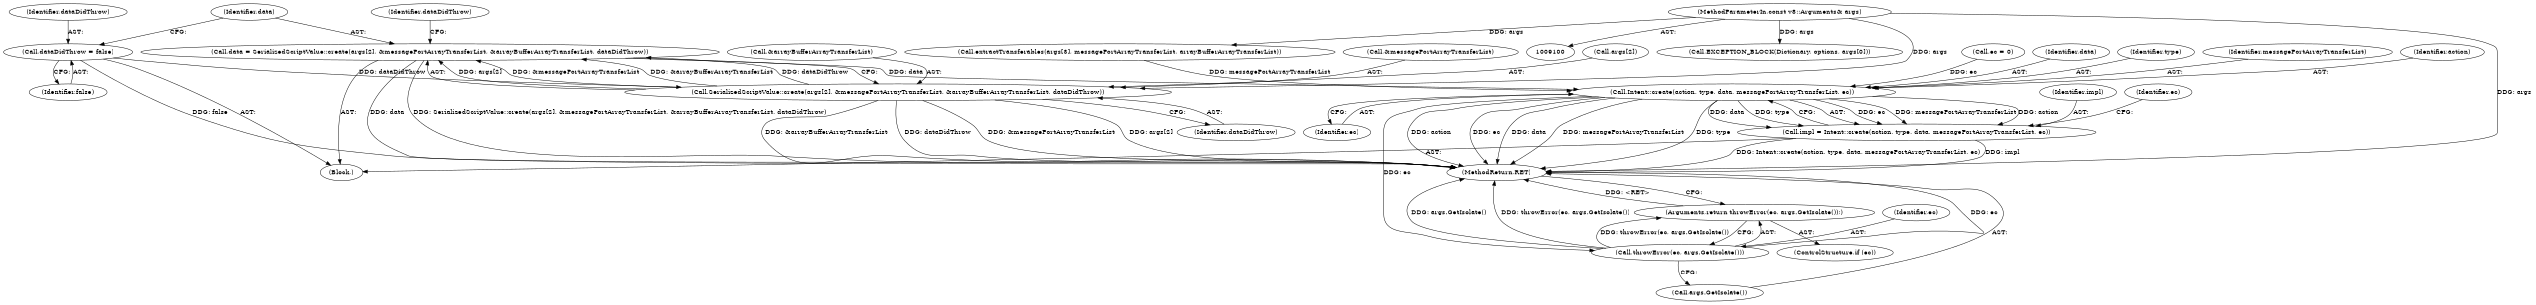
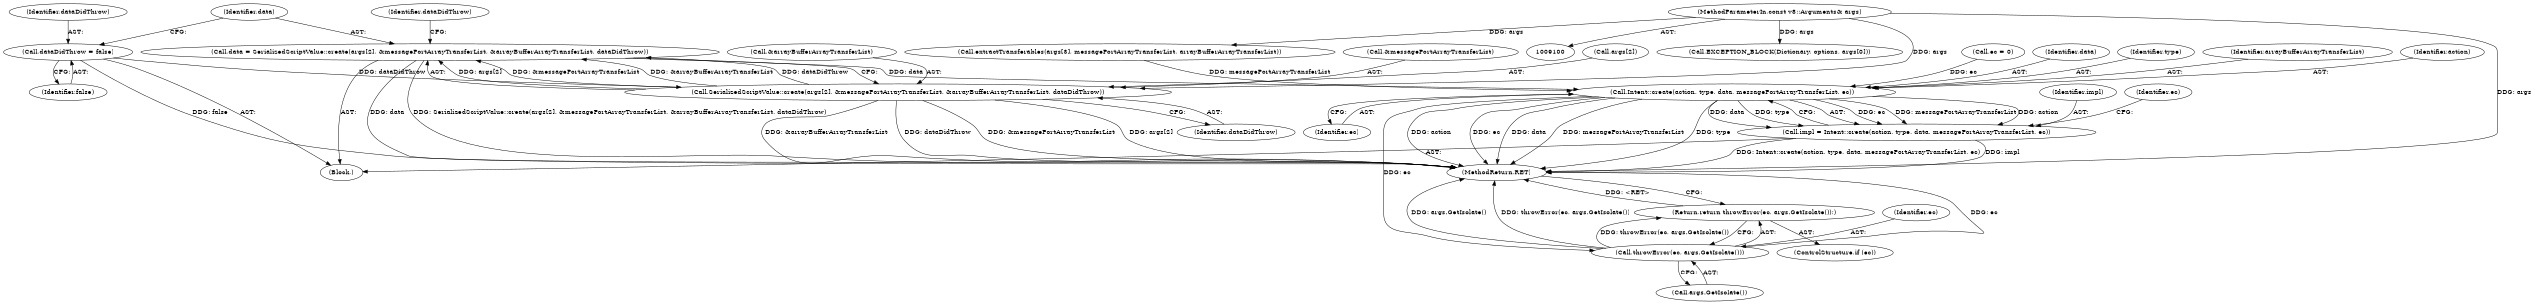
node "(Identifier,messagePortArrayTransferList)": label "(Identifier,messagePortArrayTransferList)" -> "(Identifier,arrayBufferArrayTransferList)"
edge "(Call,args.GetIsolate())" -> "(MethodReturn,RET)": now "(Call,args.GetIsolate())" -> "(Call,throwError(ec, args.GetIsolate()))"
node "(Arguments,return throwError(ec, args.GetIsolate());)": label "(Arguments,return throwError(ec, args.GetIsolate());)" -> "(Return,return throwError(ec, args.GetIsolate());)"
